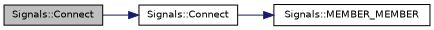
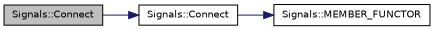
node "Signals::MEMBER_MEMBER": label "Signals::MEMBER_MEMBER" -> "Signals::MEMBER_FUNCTOR"
